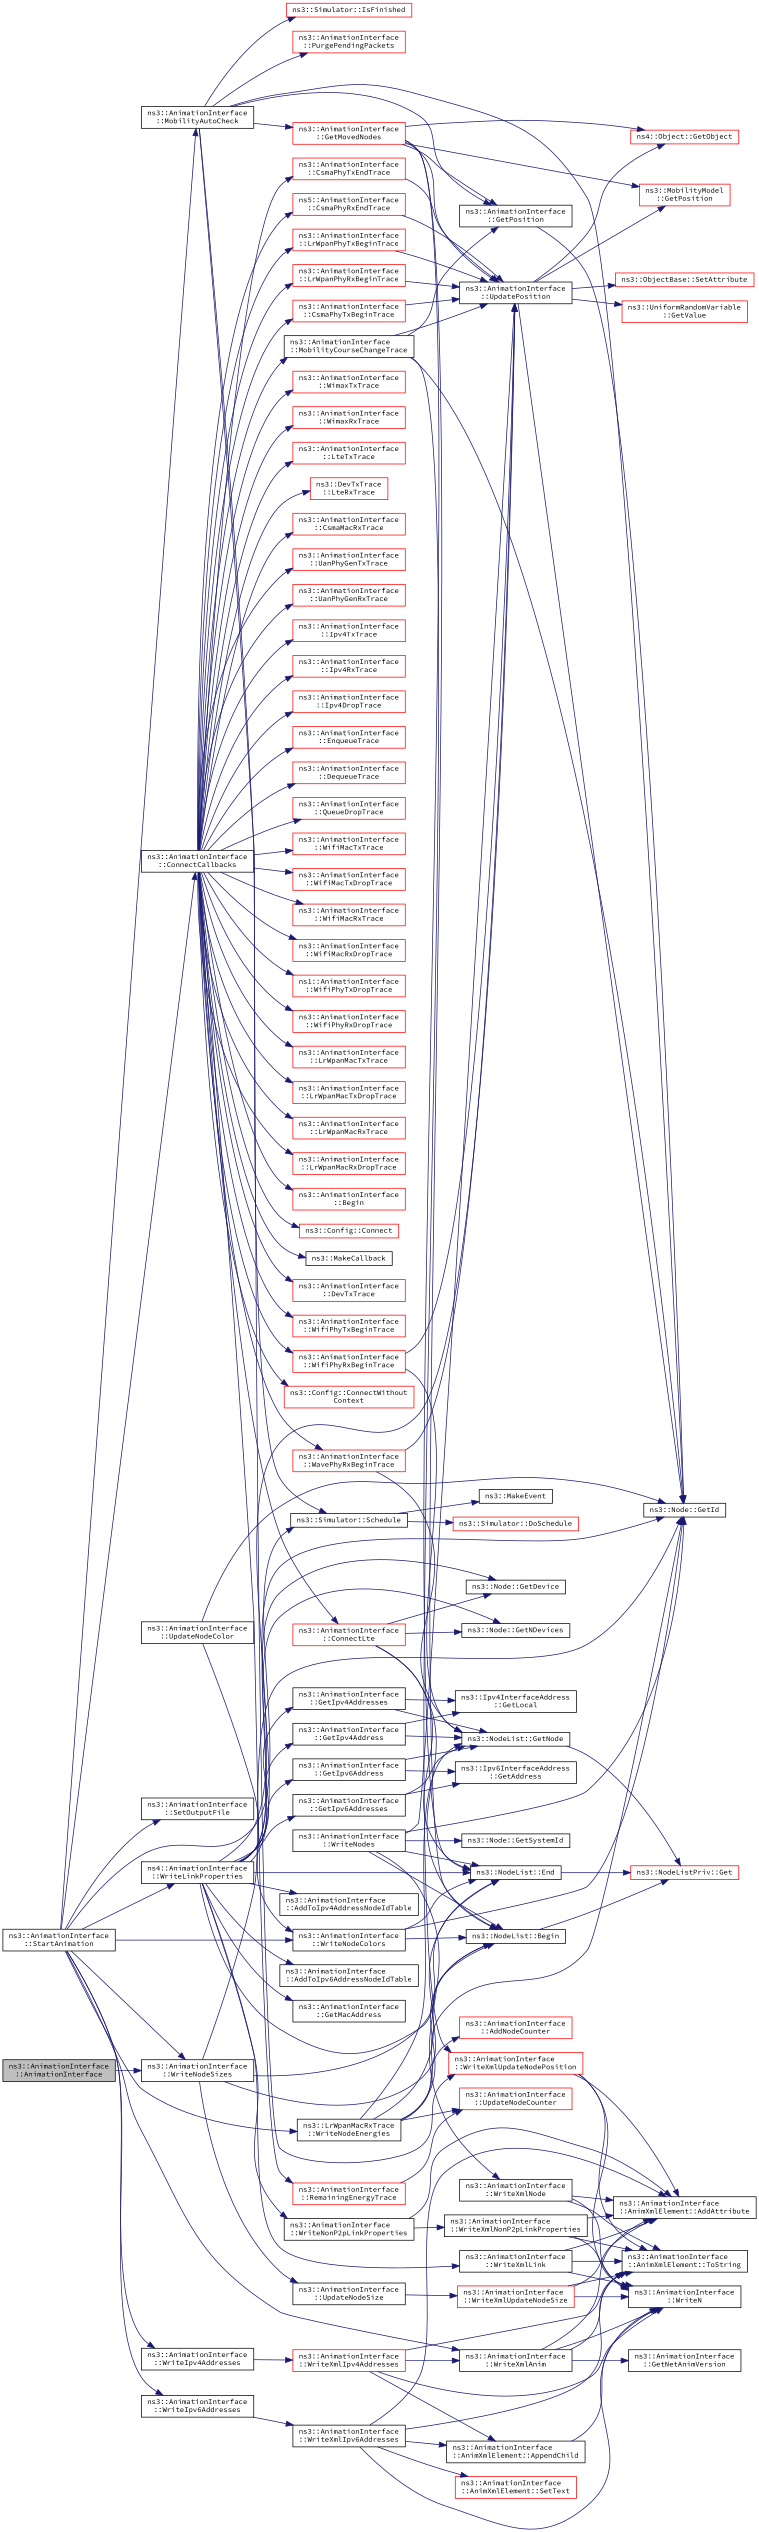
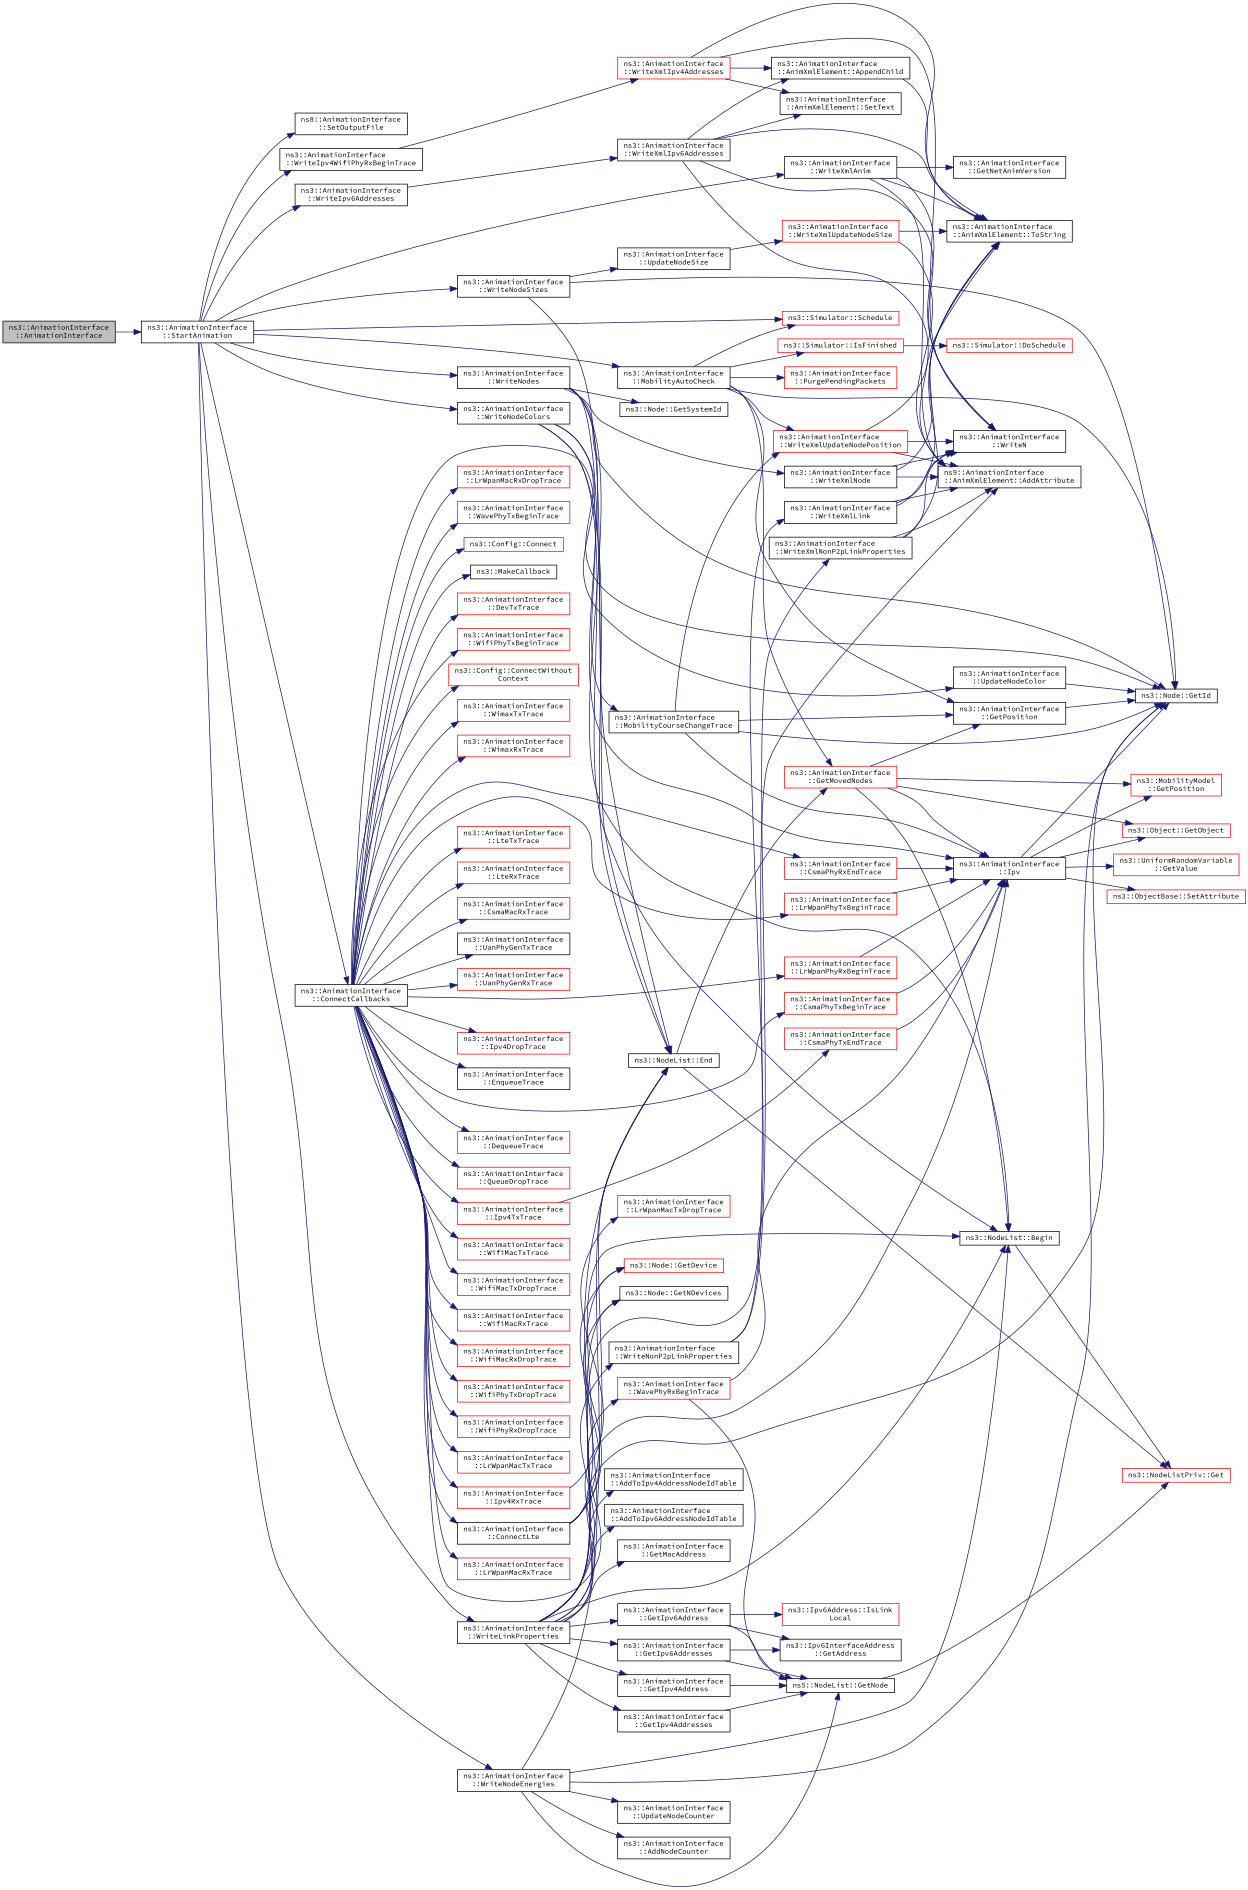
node "ns4::Object::GetObject": label "ns4::Object::GetObject" -> "ns3::Object::GetObject"
node "ns5::AnimationInterface ::CsmaPhyRxEndTrace": label "ns5::AnimationInterface ::CsmaPhyRxEndTrace" -> "ns3::AnimationInterface ::CsmaPhyRxEndTrace"
node "ns3::AnimationInterface ::UpdatePosition": label "ns3::AnimationInterface ::UpdatePosition" -> "ns3::AnimationInterface ::Ipv"
edge "ns3::AnimationInterface ::StartAnimation" -> "ns3::AnimationInterface ::WriteNodes": added
edge "ns3::AnimationInterface ::ConnectCallbacks" -> "ns3::AnimationInterface ::CsmaPhyTxEndTrace": now "ns3::AnimationInterface ::Ipv4TxTrace" -> "ns3::AnimationInterface ::CsmaPhyTxEndTrace"
node "ns3::DevTxTrace ::LteRxTrace": label "ns3::DevTxTrace ::LteRxTrace" -> "ns3::AnimationInterface ::LteRxTrace"
node "ns3::AnimationInterface ::UanPhyGenTxTrace": color red -> black
node "ns3::AnimationInterface ::EnqueueTrace": color red -> black
edge "ns3::AnimationInterface ::ConnectCallbacks" -> "ns3::AnimationInterface ::LrWpanMacTxDropTrace": now "ns3::AnimationInterface ::Ipv4RxTrace" -> "ns3::AnimationInterface ::LrWpanMacTxDropTrace"
node "ns1::AnimationInterface ::WifiPhyTxDropTrace": label "ns1::AnimationInterface ::WifiPhyTxDropTrace" -> "ns3::AnimationInterface ::WifiPhyTxDropTrace"
edge "ns3::AnimationInterface ::GetMovedNodes" -> "ns3::NodeList::End": reversed
node "ns3::AnimationInterface ::Begin": label "ns3::AnimationInterface ::Begin" -> "ns3::AnimationInterface ::WavePhyTxBeginTrace"
node "ns3::AnimationInterface ::WifiPhyRxBeginTrace": removed
node "ns3::MakeEvent": removed
node "ns3::Simulator::Schedule": color black -> red
edge "ns3::Simulator::Schedule" -> "ns3::Simulator::DoSchedule": now "ns3::Simulator::IsFinished" -> "ns3::Simulator::DoSchedule"
node "ns3::Node::GetDevice": color black -> red
node "ns3::Ipv6Address::IsLink Local": added
node "ns3::AnimationInterface ::ConnectLte": color red -> black
node "ns3::Ipv4InterfaceAddress ::GetLocal": removed
node "ns3::NodeList::GetNode": label "ns3::NodeList::GetNode" -> "ns5::NodeList::GetNode"
edge "ns3::AnimationInterface ::UpdateNodeColor" -> "ns3::AnimationInterface ::WriteNodeColors": reversed
node "ns3::AnimationInterface ::SetOutputFile": label "ns3::AnimationInterface ::SetOutputFile" -> "ns8::AnimationInterface ::SetOutputFile"
node "ns4::AnimationInterface ::WriteLinkProperties": label "ns4::AnimationInterface ::WriteLinkProperties" -> "ns3::AnimationInterface ::WriteLinkProperties"
node "ns3::AnimationInterface ::AddNodeCounter": color red -> black
edge "ns3::AnimationInterface ::AnimationInterface" -> "ns3::AnimationInterface ::WriteNodeSizes": now "ns3::AnimationInterface ::AnimationInterface" -> "ns3::AnimationInterface ::StartAnimation"
edge "ns3::AnimationInterface ::WriteNodeSizes" -> "ns3::NodeList::Begin": removed
node "ns3::AnimationInterface ::UpdateNodeCounter": color red -> black
node "ns3::LrWpanMacRxTrace ::WriteNodeEnergies": label "ns3::LrWpanMacRxTrace ::WriteNodeEnergies" -> "ns3::AnimationInterface ::WriteNodeEnergies"
node "ns3::AnimationInterface ::RemainingEnergyTrace": removed
node "ns3::AnimationInterface ::AnimXmlElement::AddAttribute": label "ns3::AnimationInterface ::AnimXmlElement::AddAttribute" -> "ns9::AnimationInterface ::AnimXmlElement::AddAttribute"
edge "ns3::AnimationInterface ::WriteXmlUpdateNodeSize" -> "ns3::AnimationInterface ::WriteN": removed
node "ns3::AnimationInterface ::WriteIpv4Addresses": label "ns3::AnimationInterface ::WriteIpv4Addresses" -> "ns3::AnimationInterface ::WriteIpv4WifiPhyRxBeginTrace"
edge "ns3::AnimationInterface ::WriteXmlIpv4Addresses" -> "ns3::AnimationInterface ::WriteXmlAnim": now "ns3::AnimationInterface ::WriteXmlIpv4Addresses" -> "ns3::AnimationInterface ::AnimXmlElement::SetText"
edge "ns3::AnimationInterface ::AnimXmlElement::AppendChild" -> "ns3::AnimationInterface ::WriteN": now "ns3::AnimationInterface ::AnimXmlElement::AppendChild" -> "ns3::AnimationInterface ::AnimXmlElement::ToString"
node "ns3::AnimationInterface ::AnimXmlElement::SetText": color red -> black
